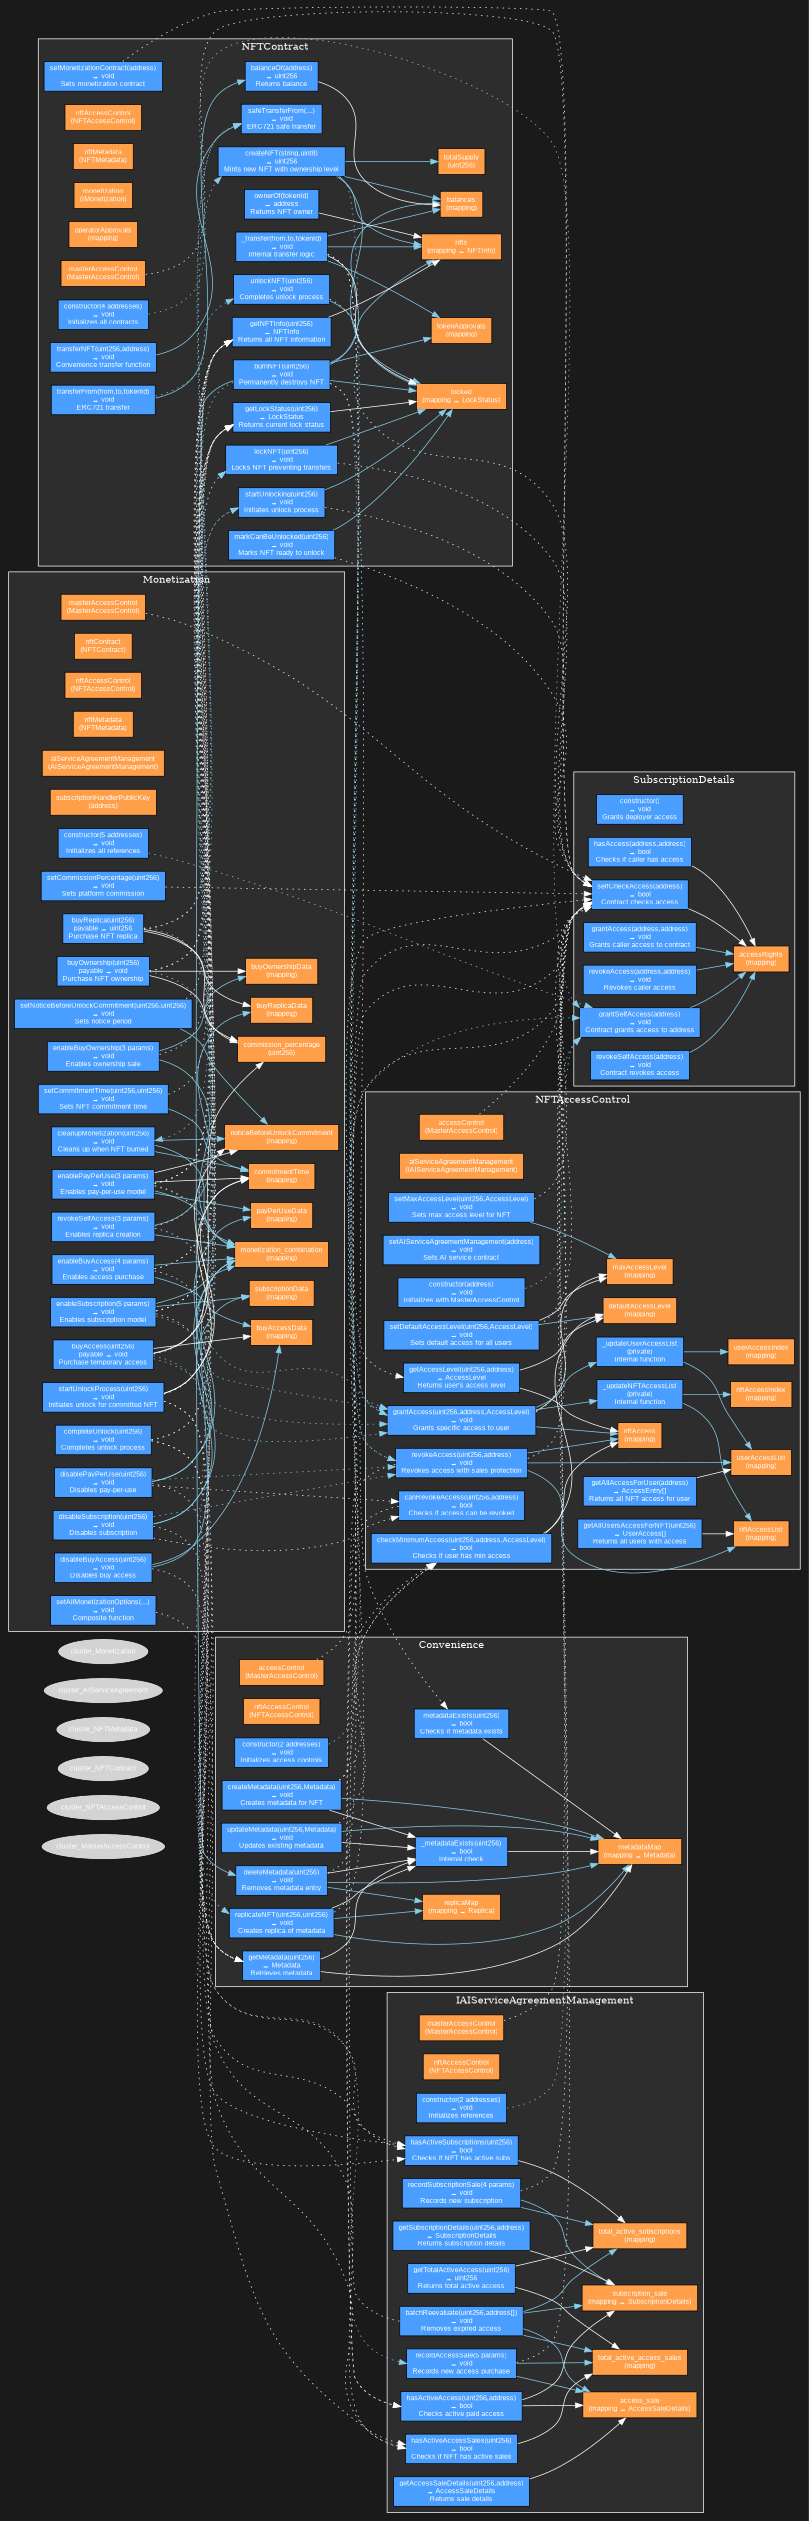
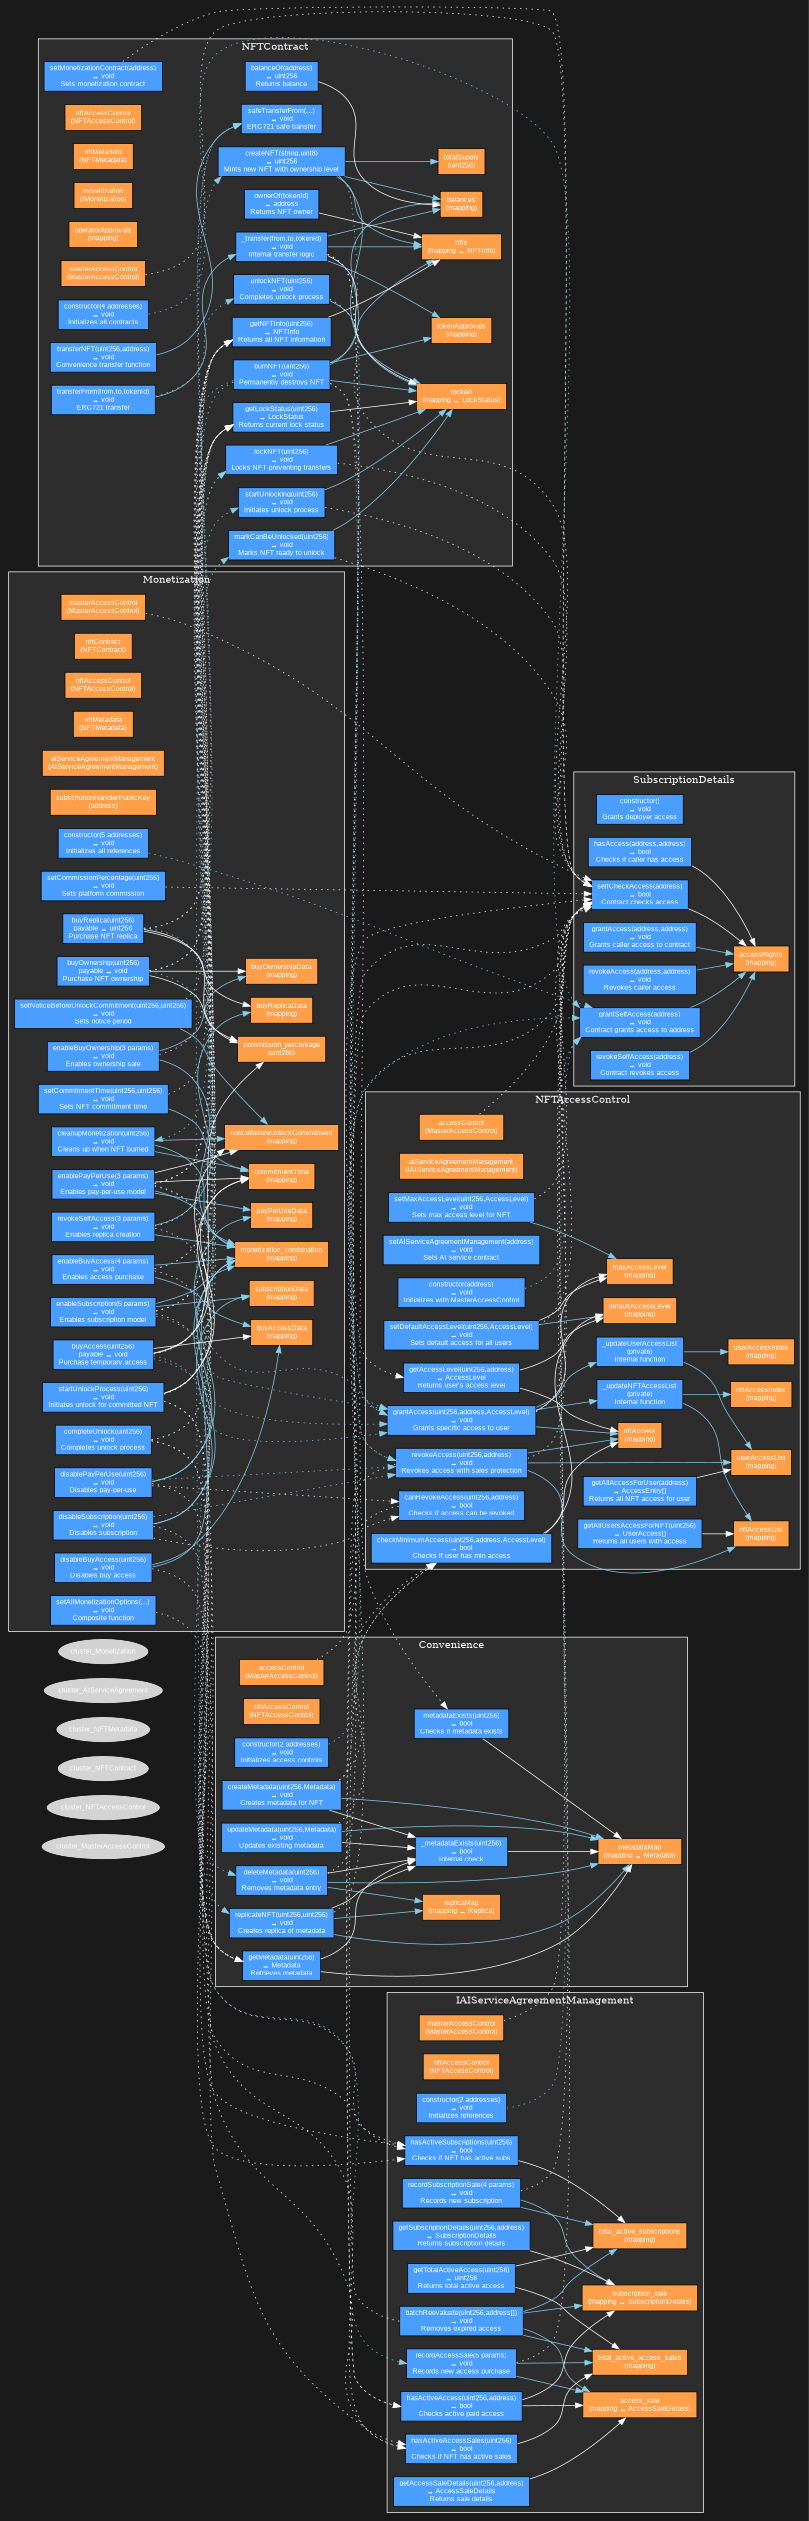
edge "transferFrom(from,to,tokenId) → void ERC721 transfer" -> "balanceOf(address) → uint256 Returns balance": now "transferFrom(from,to,tokenId) → void ERC721 transfer" -> "_transfer(from,to,tokenId) → void Internal transfer logic"
edge "completeUnlock(uint256) → void Completes unlock process" -> "startUnlocking(uint256) → void Initiates unlock process": now "completeUnlock(uint256) → void Completes unlock process" -> "markCanBeUnlocked(uint256) → void Marks NFT ready to unlock"
edge "burnNFT(uint256) → void Permanently destroys NFT" -> "deleteMetadata(uint256) → void Removes metadata entry": style solid -> dotted
